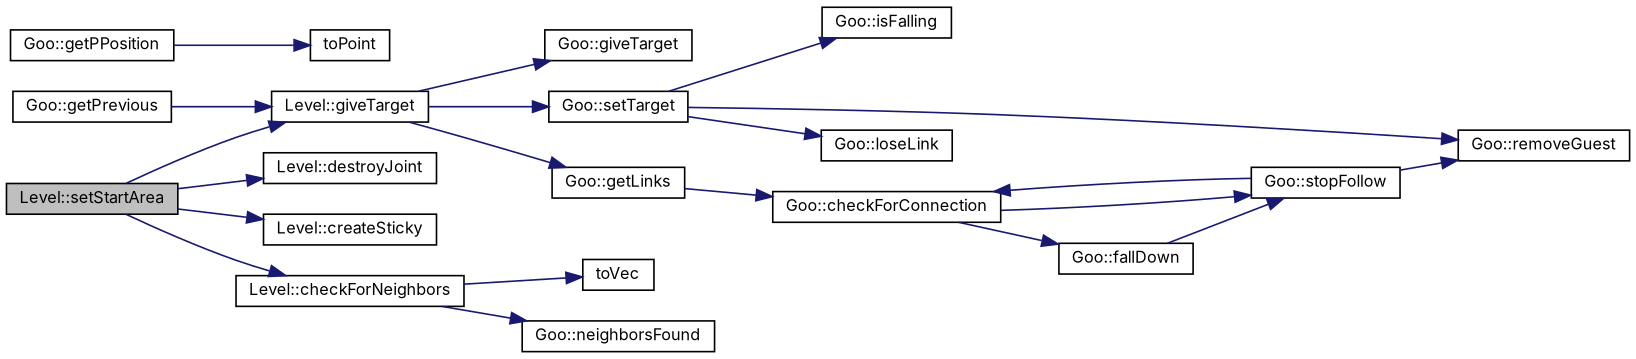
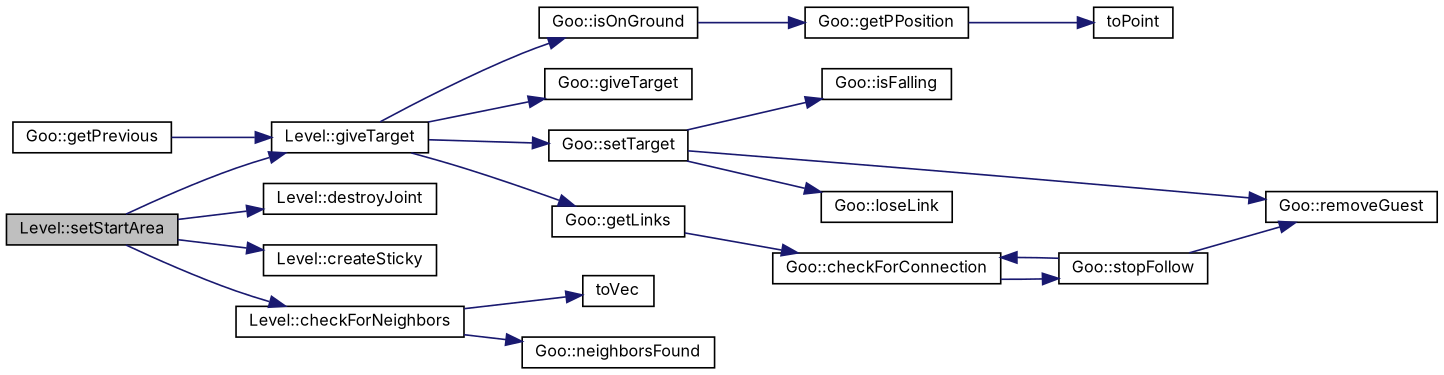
node "Goo::isOnGround": added
node "Goo::fallDown": removed
